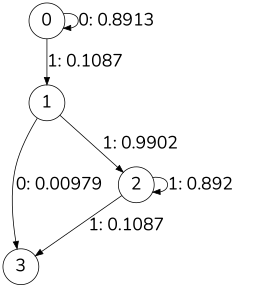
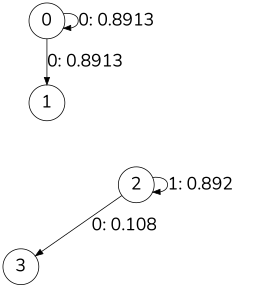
edge "0" -> "1": label "1: 0.1087   " -> "0: 0.8913   "
edge "1" -> "2": removed, label "1: 0.9902"
edge "1" -> "3": removed, label "0: 0.00979"
edge "2" -> "3": label "1: 0.1087   " -> "0: 0.108    "
